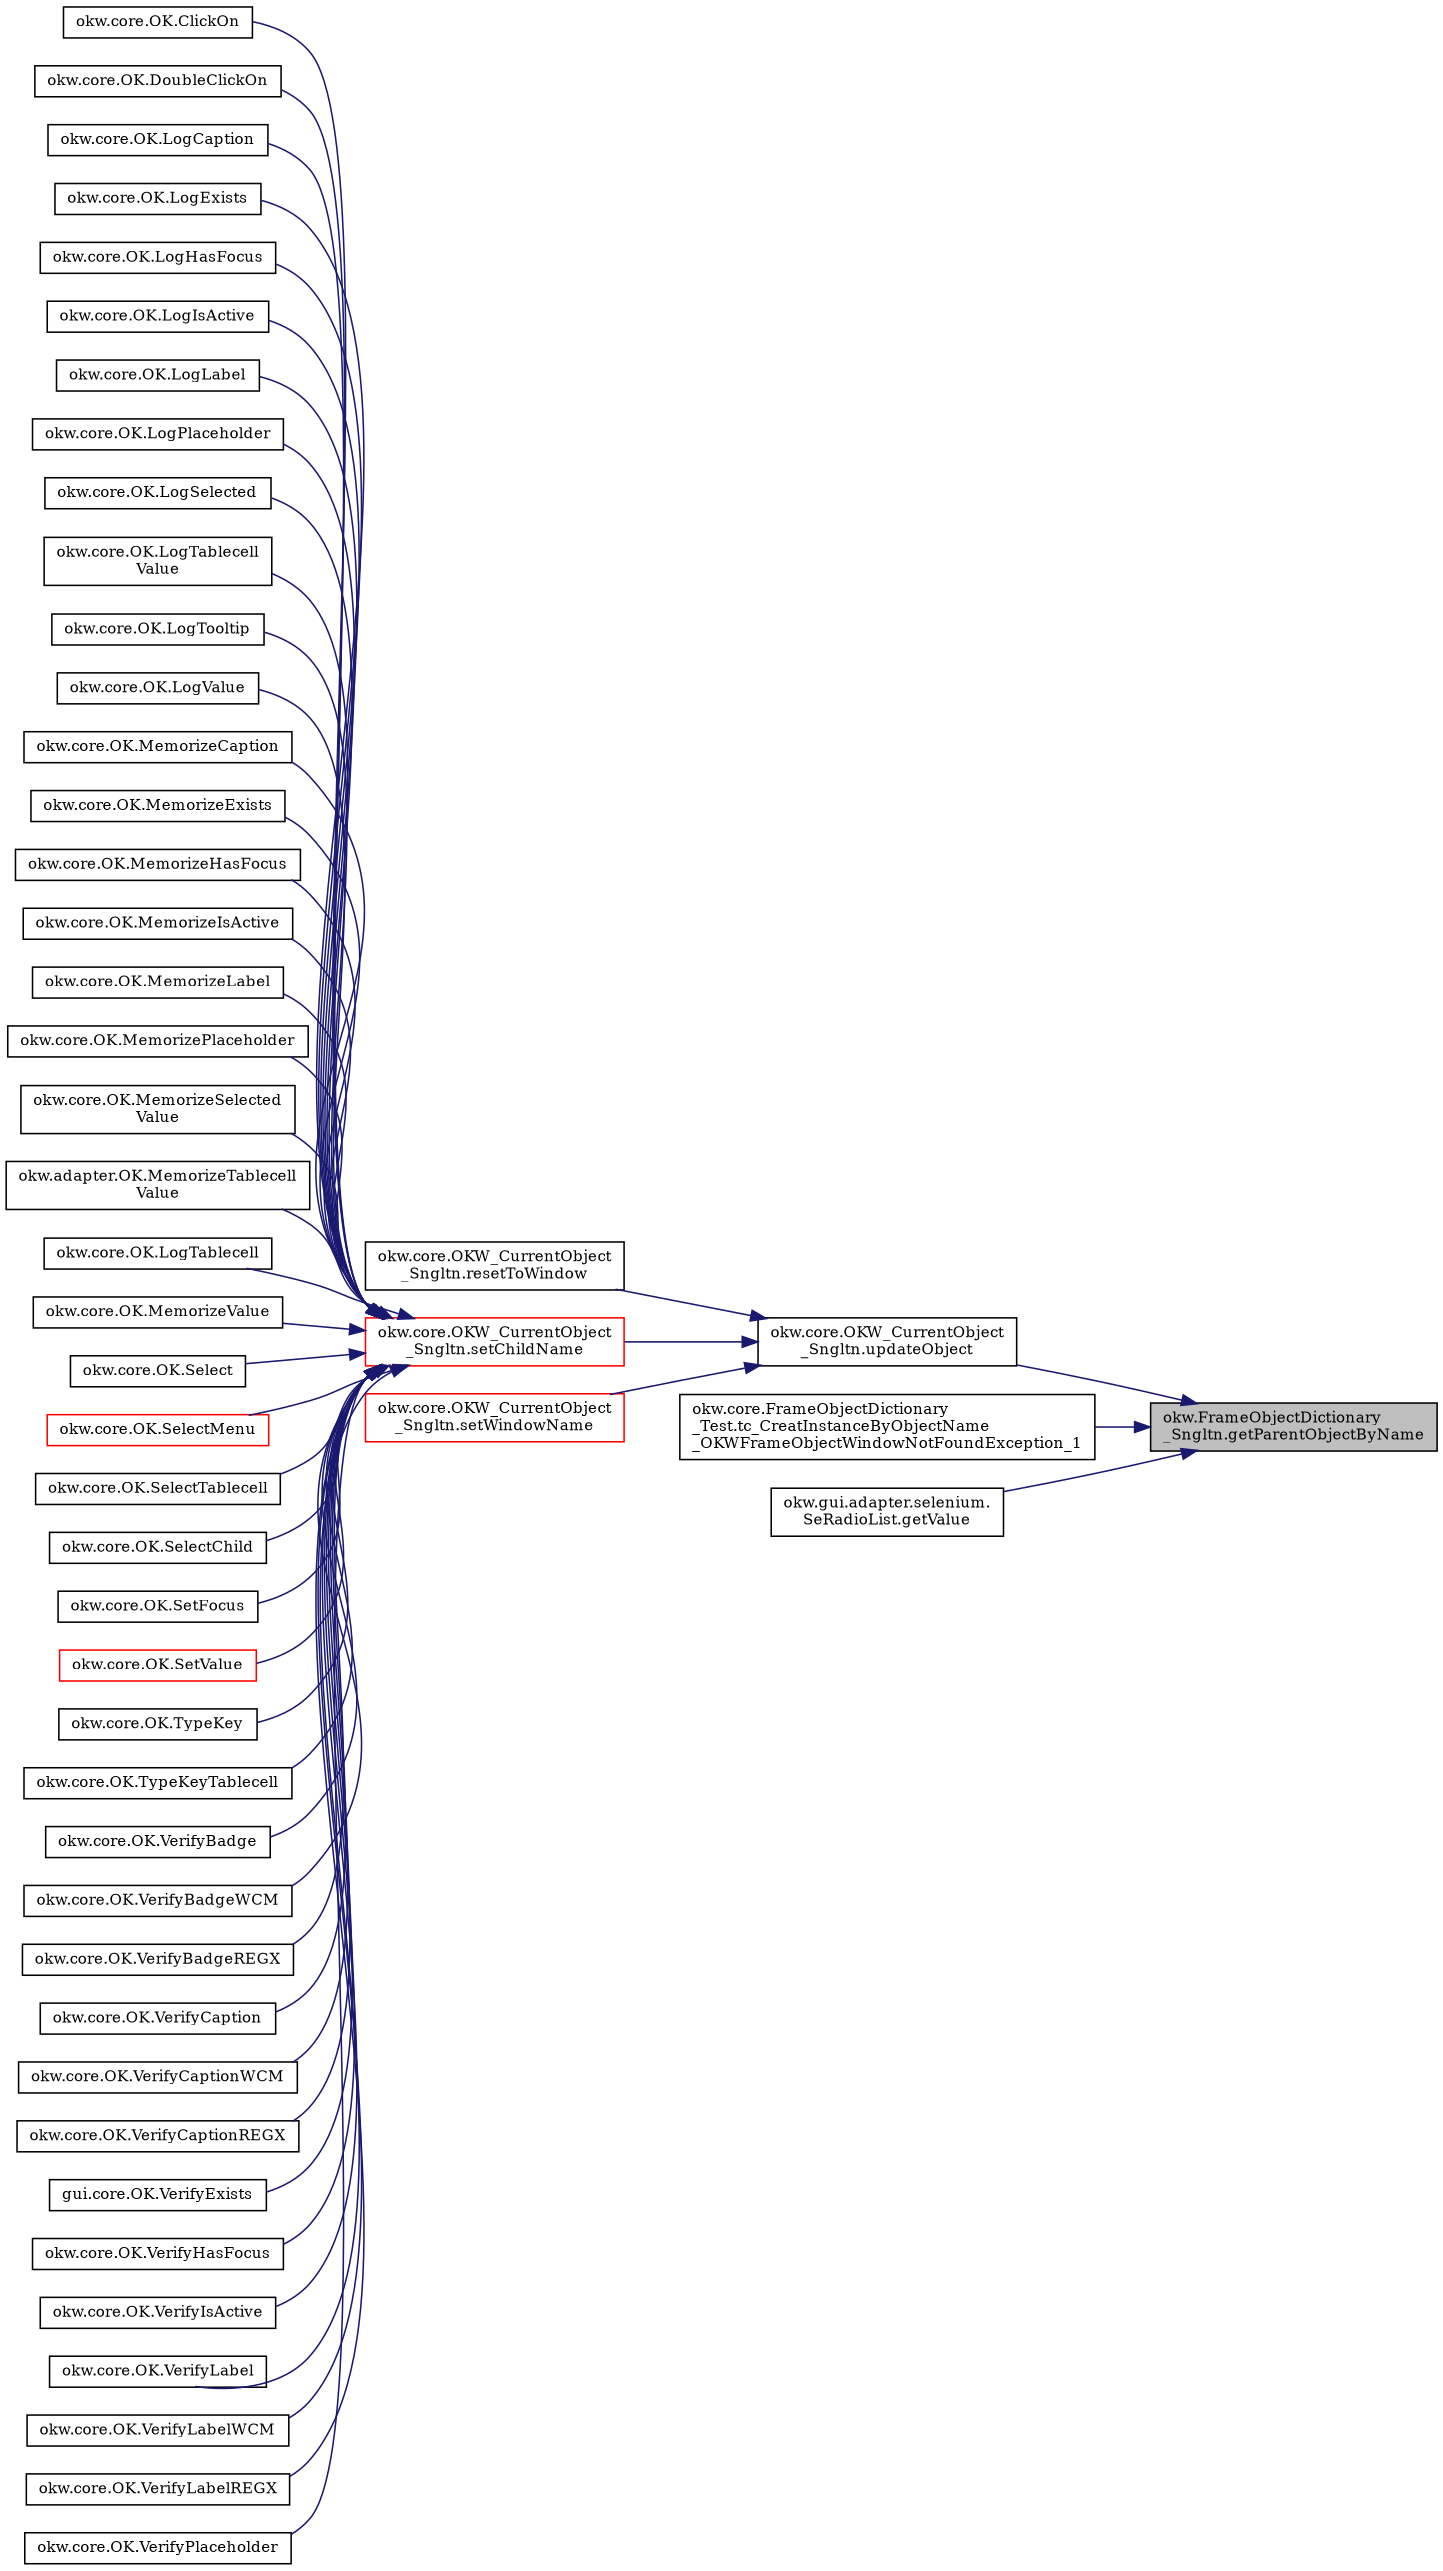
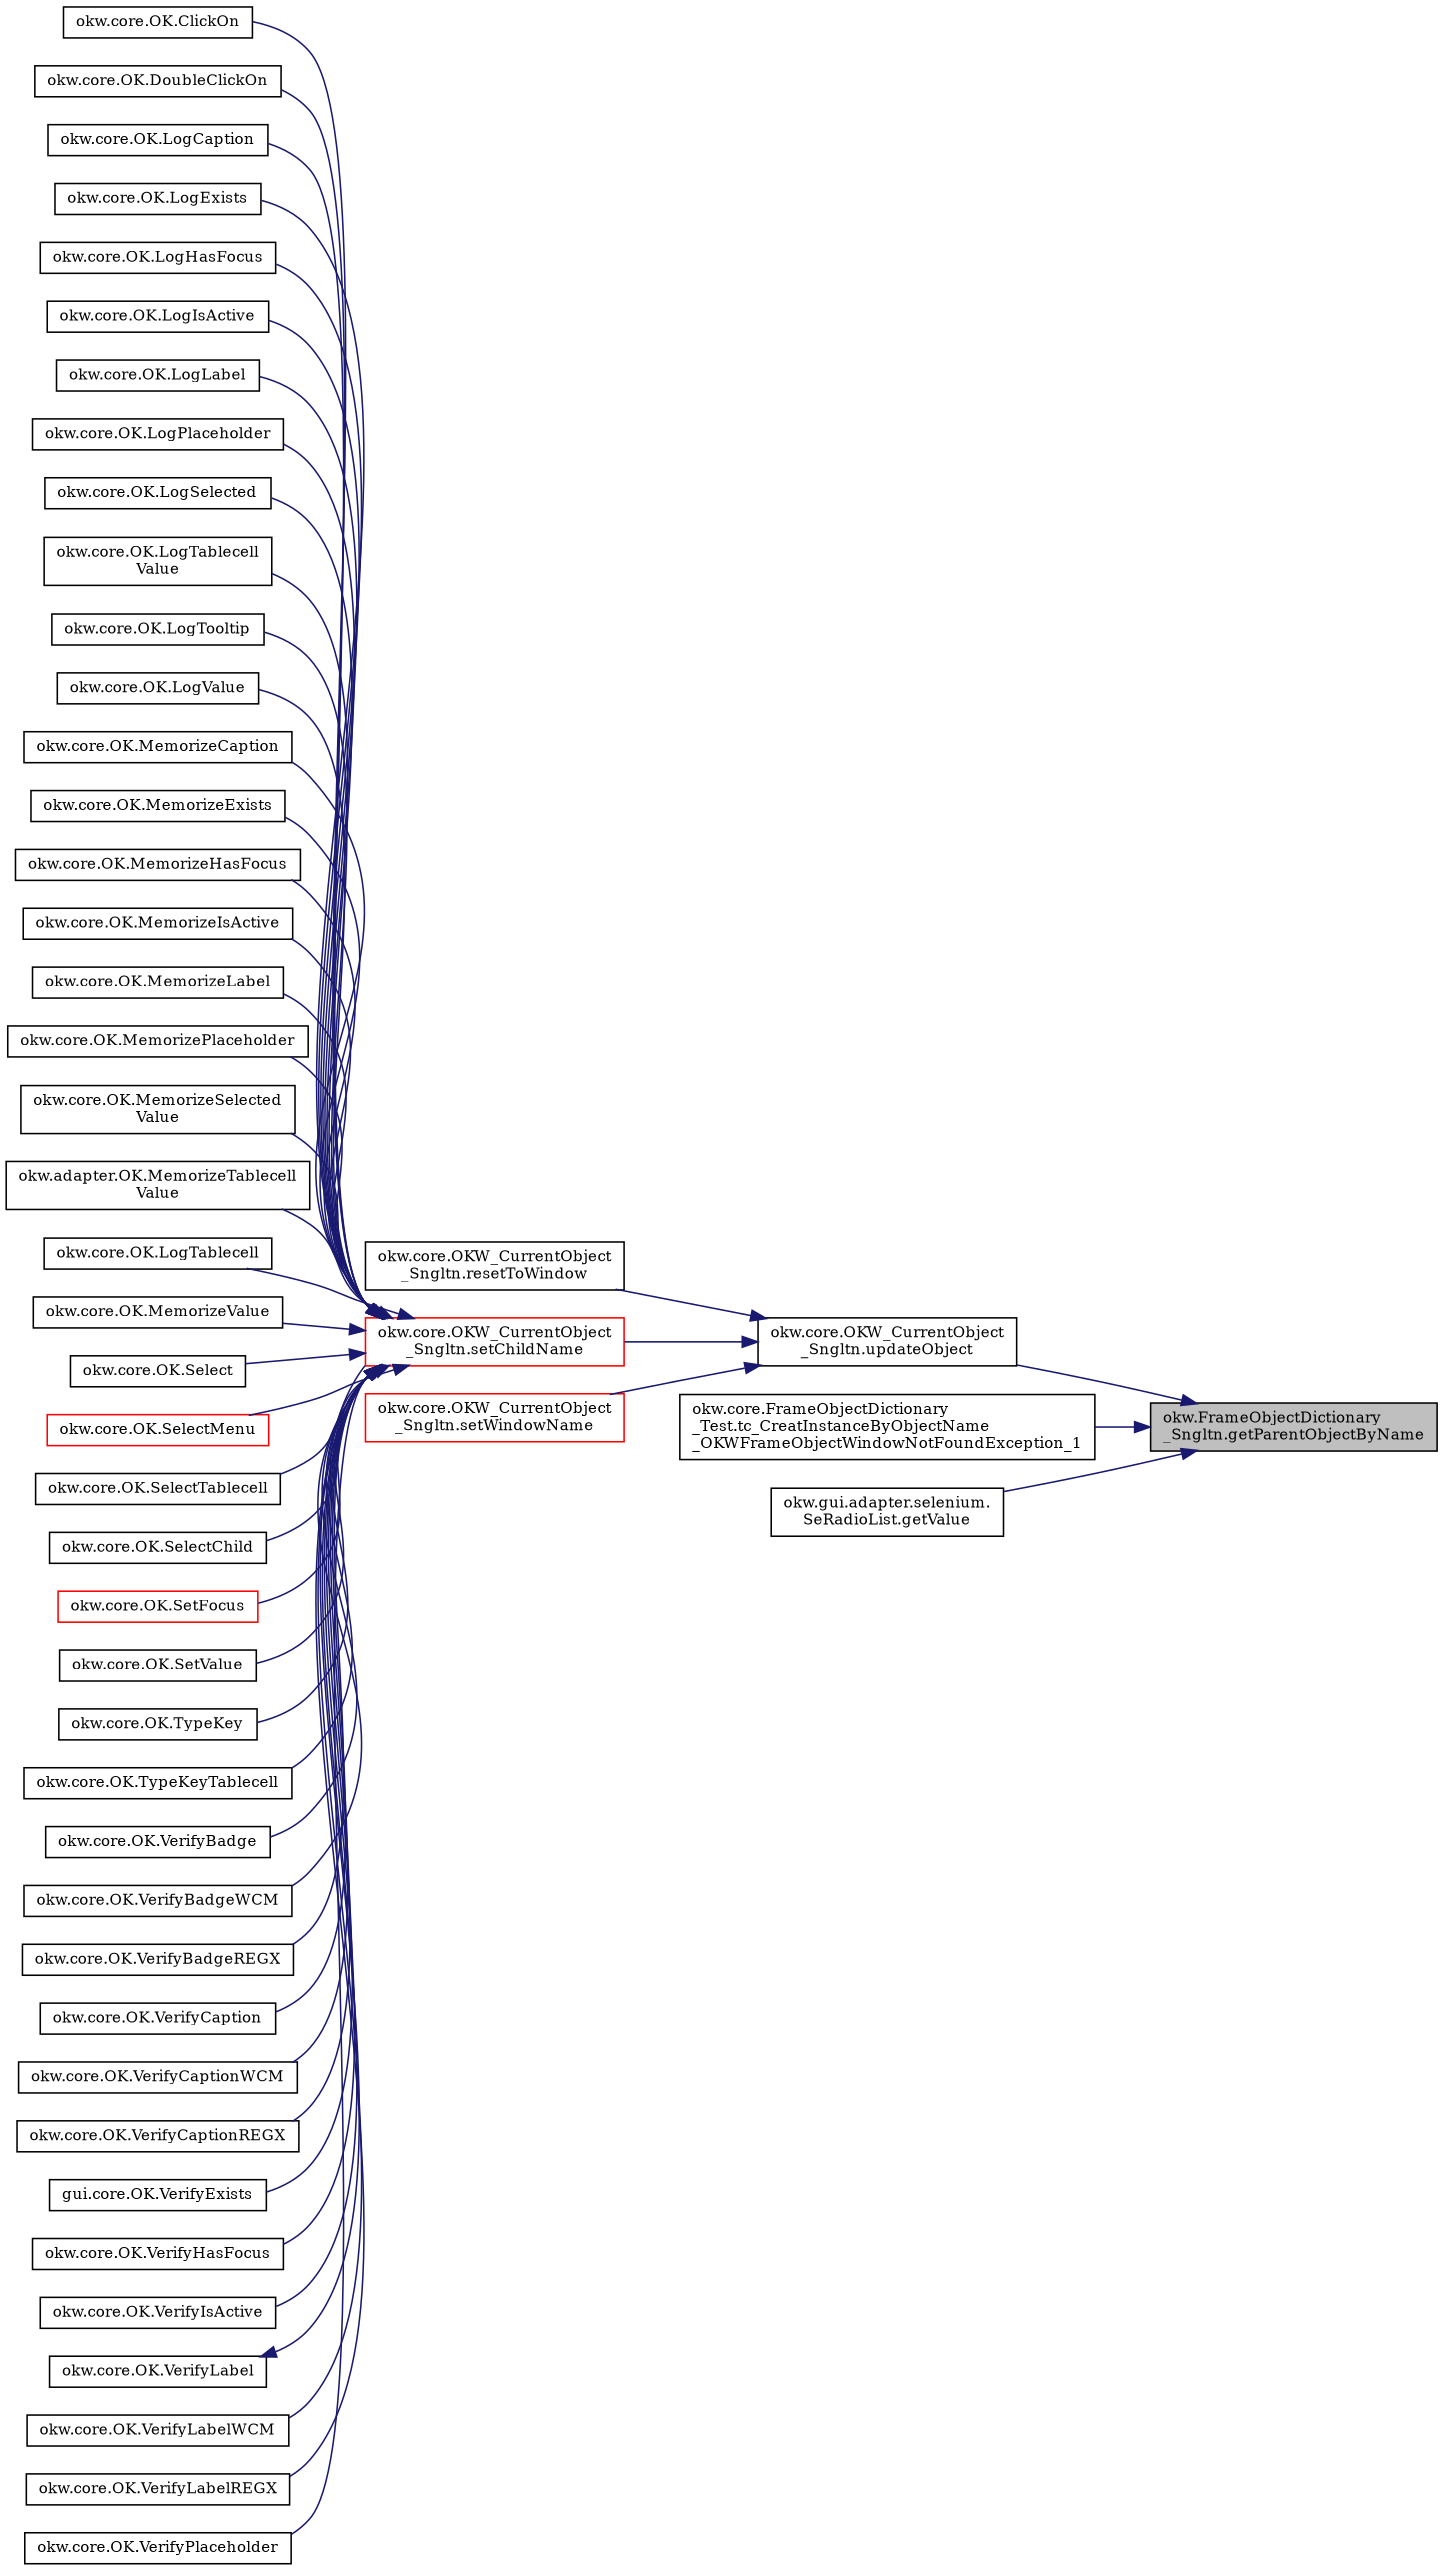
node "okw.core.OK.SetFocus": color black -> red
node "okw.core.OK.SetValue": color red -> black
edge "okw.core.OK.VerifyLabel" -> "okw.core.OKW_CurrentObject _Sngltn.setChildName": reversed
